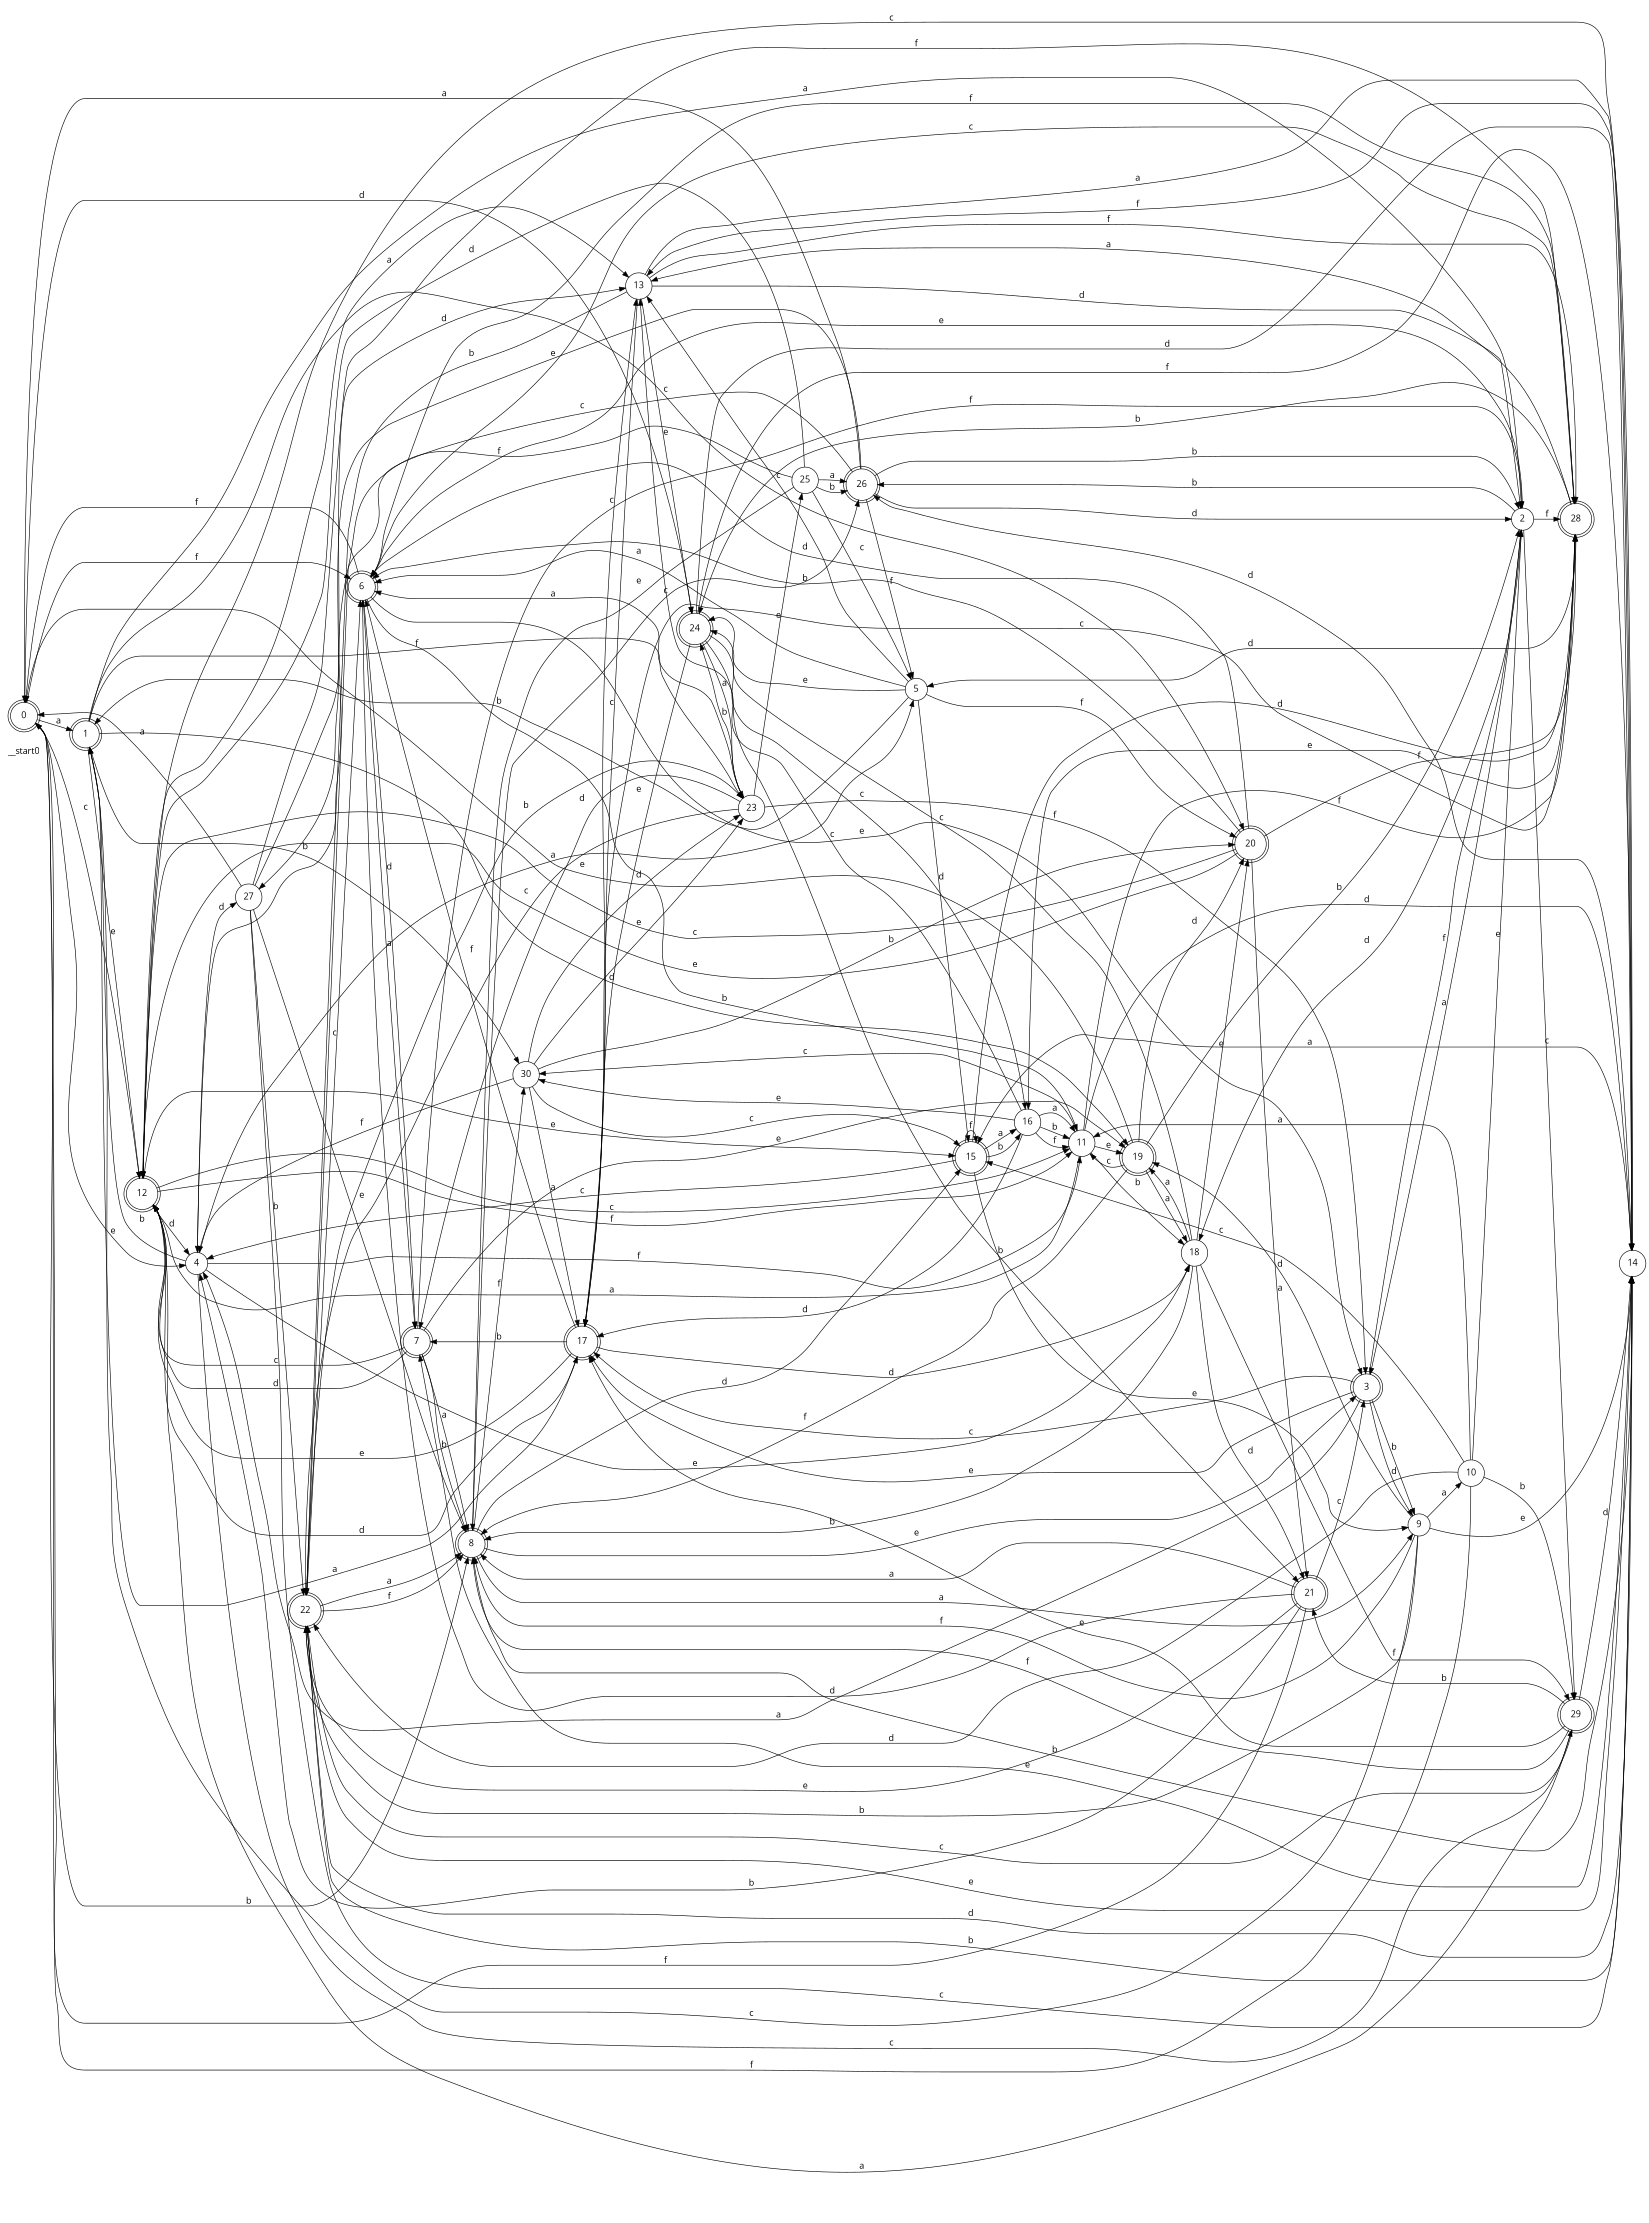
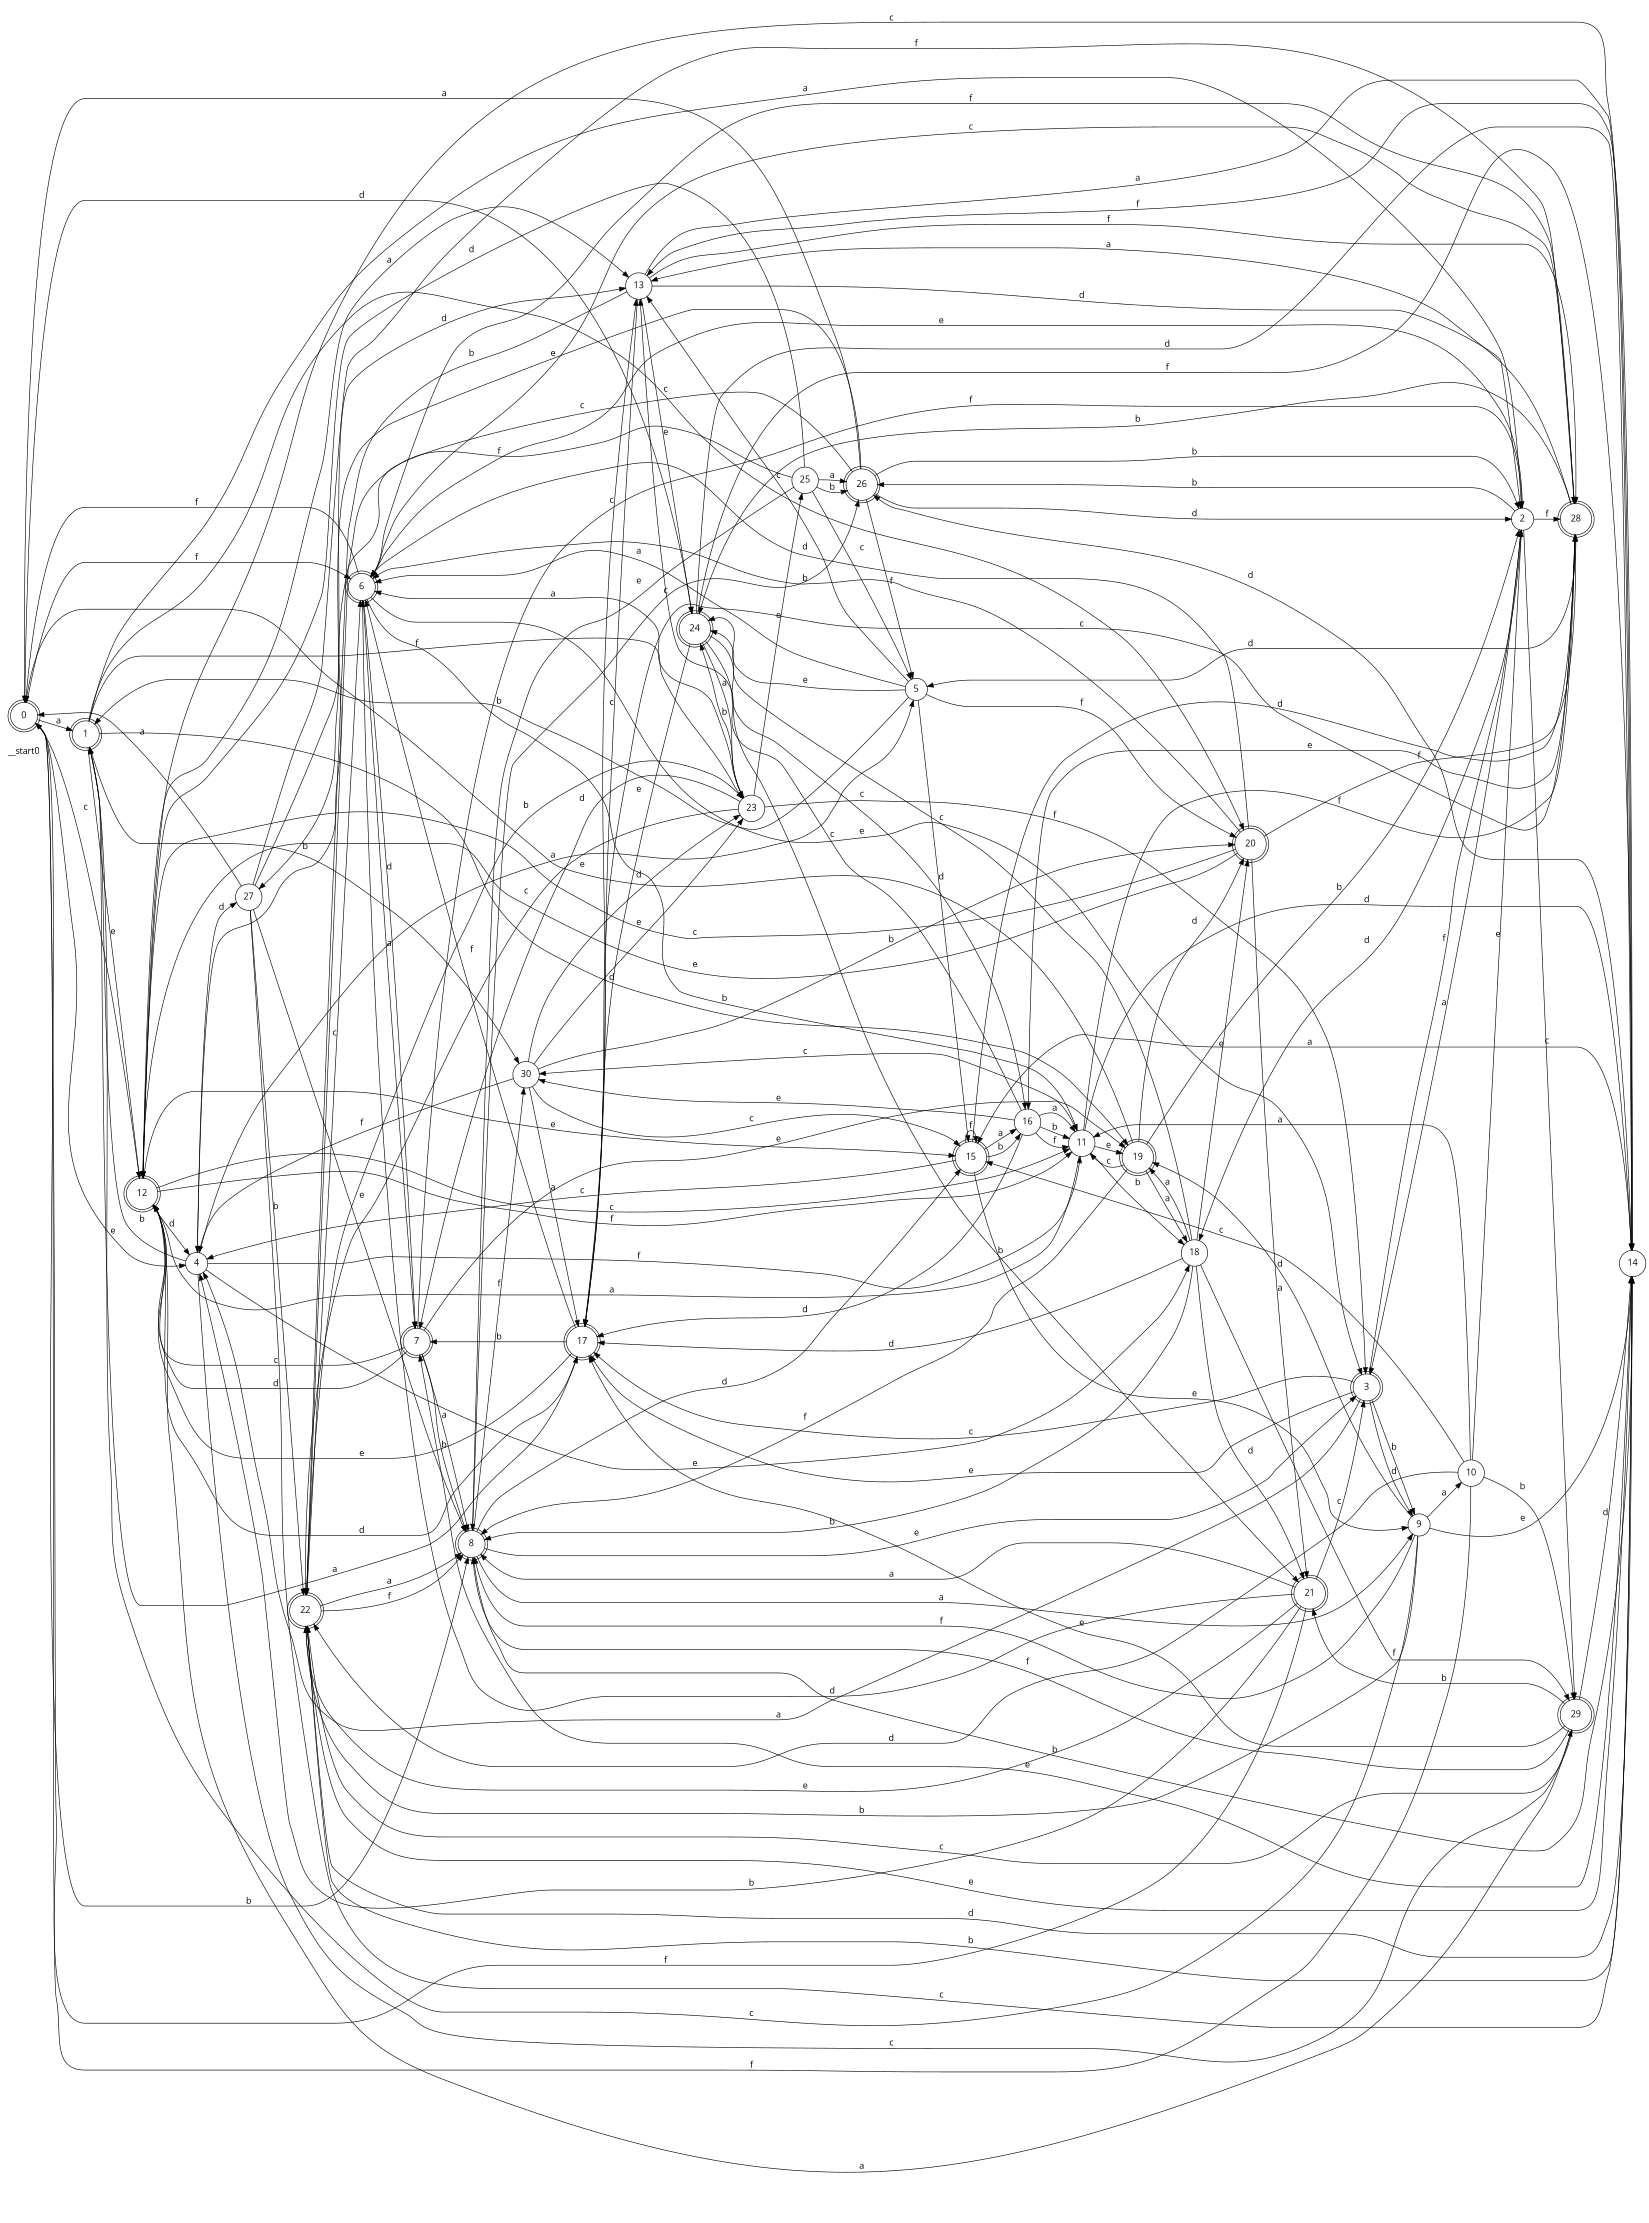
edge "17" -> "18": reversed
